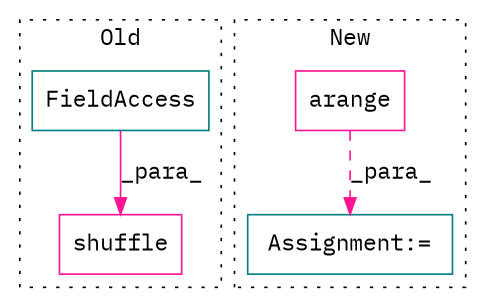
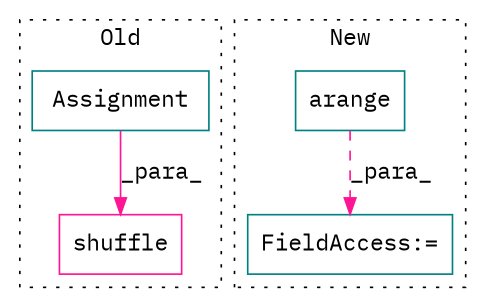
node "FieldAccess": label "FieldAccess" -> "Assignment"
node "arange": color deeppink -> teal
node "Assignment:=": label "Assignment:=" -> "FieldAccess:="
